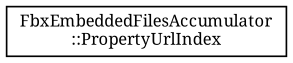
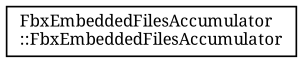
node "FbxEmbeddedFilesAccumulator ::PropertyUrlIndex": label "FbxEmbeddedFilesAccumulator ::PropertyUrlIndex" -> "FbxEmbeddedFilesAccumulator ::FbxEmbeddedFilesAccumulator"
